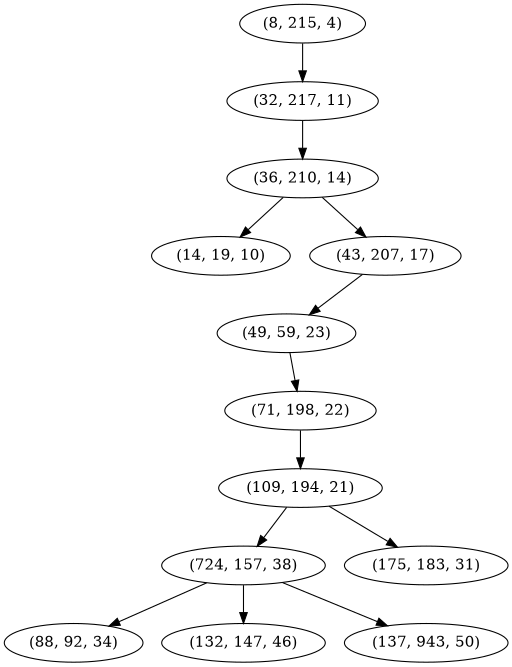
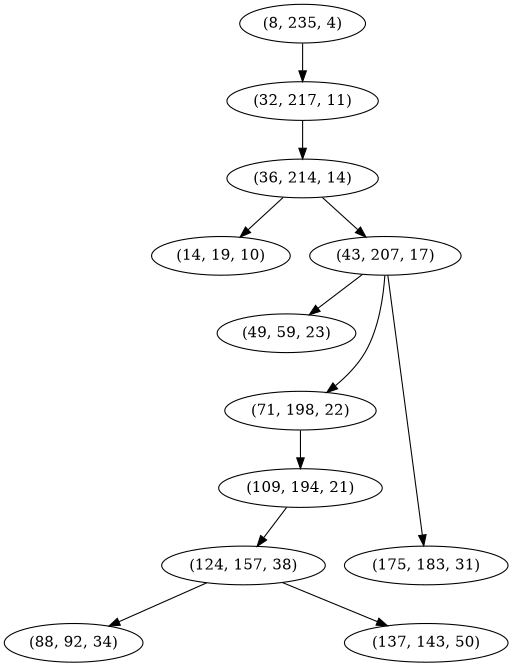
node "(8, 215, 4)": label "(8, 215, 4)" -> "(8, 235, 4)"
node "(36, 210, 14)": label "(36, 210, 14)" -> "(36, 214, 14)"
edge "(49, 59, 23)" -> "(71, 198, 22)": now "(43, 207, 17)" -> "(71, 198, 22)"
edge "(109, 194, 21)" -> "(175, 183, 31)": now "(43, 207, 17)" -> "(175, 183, 31)"
node "(724, 157, 38)": label "(724, 157, 38)" -> "(124, 157, 38)"
node "(132, 147, 46)": removed
node "(137, 943, 50)": label "(137, 943, 50)" -> "(137, 143, 50)"
